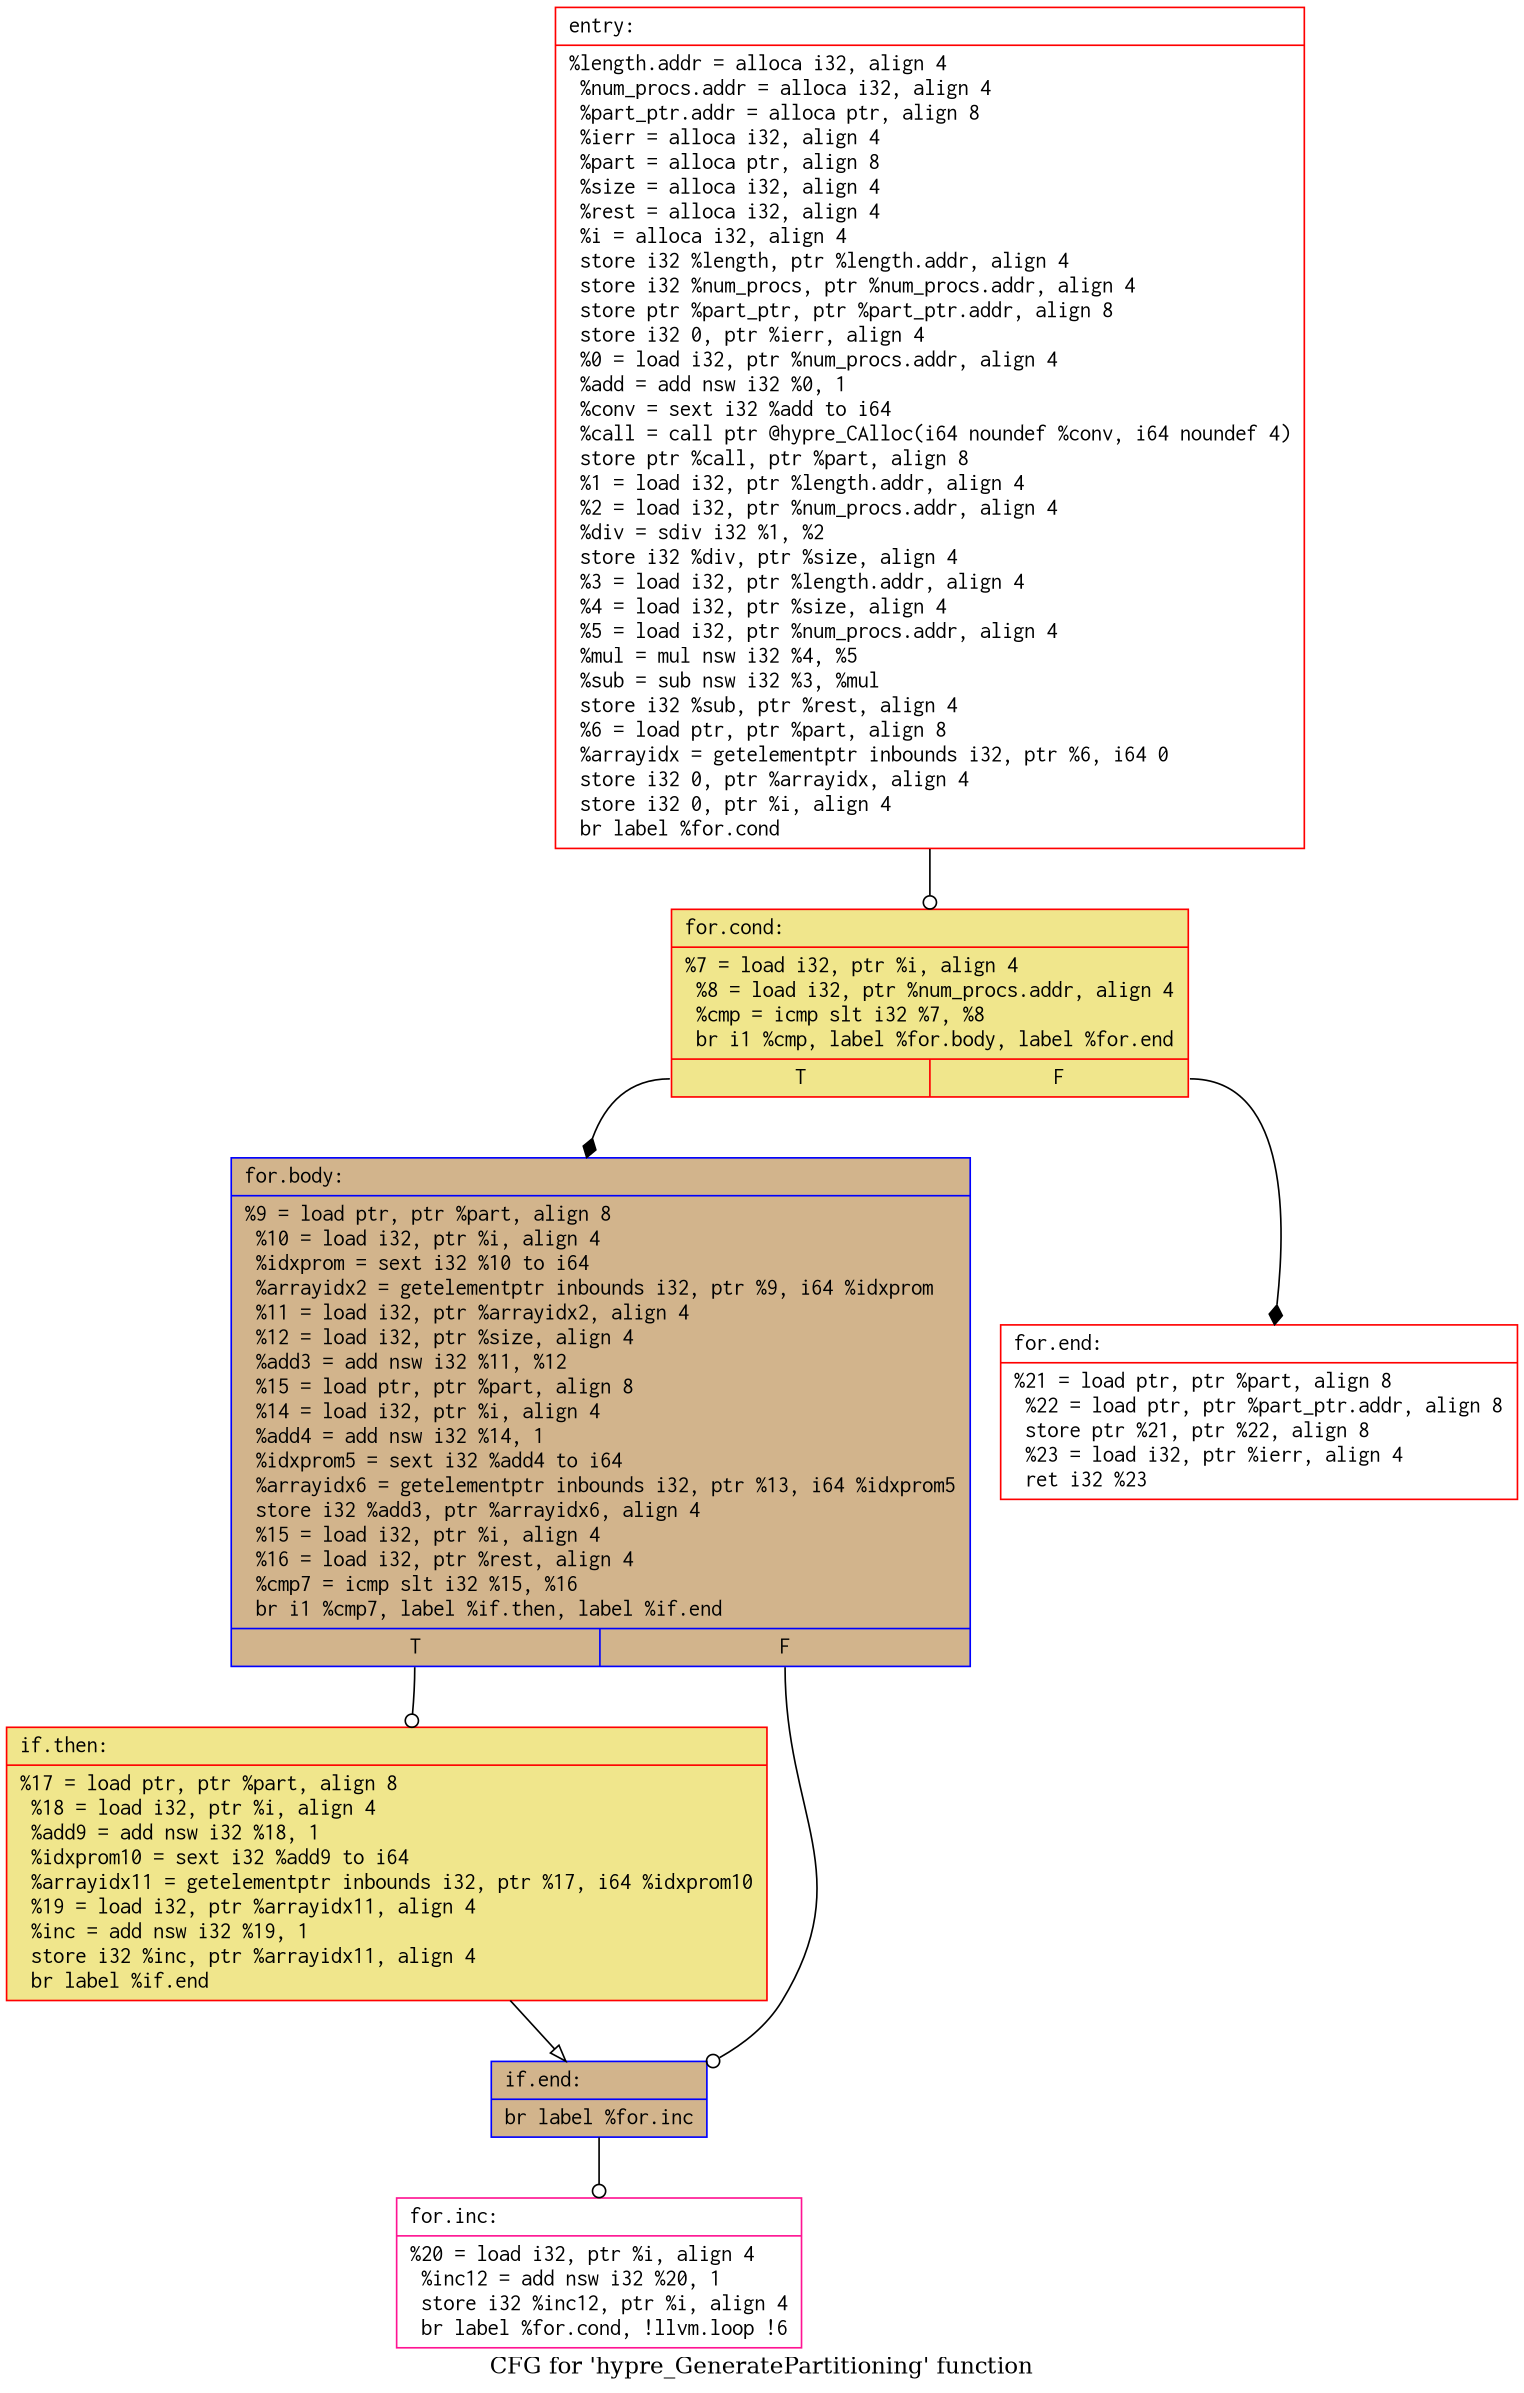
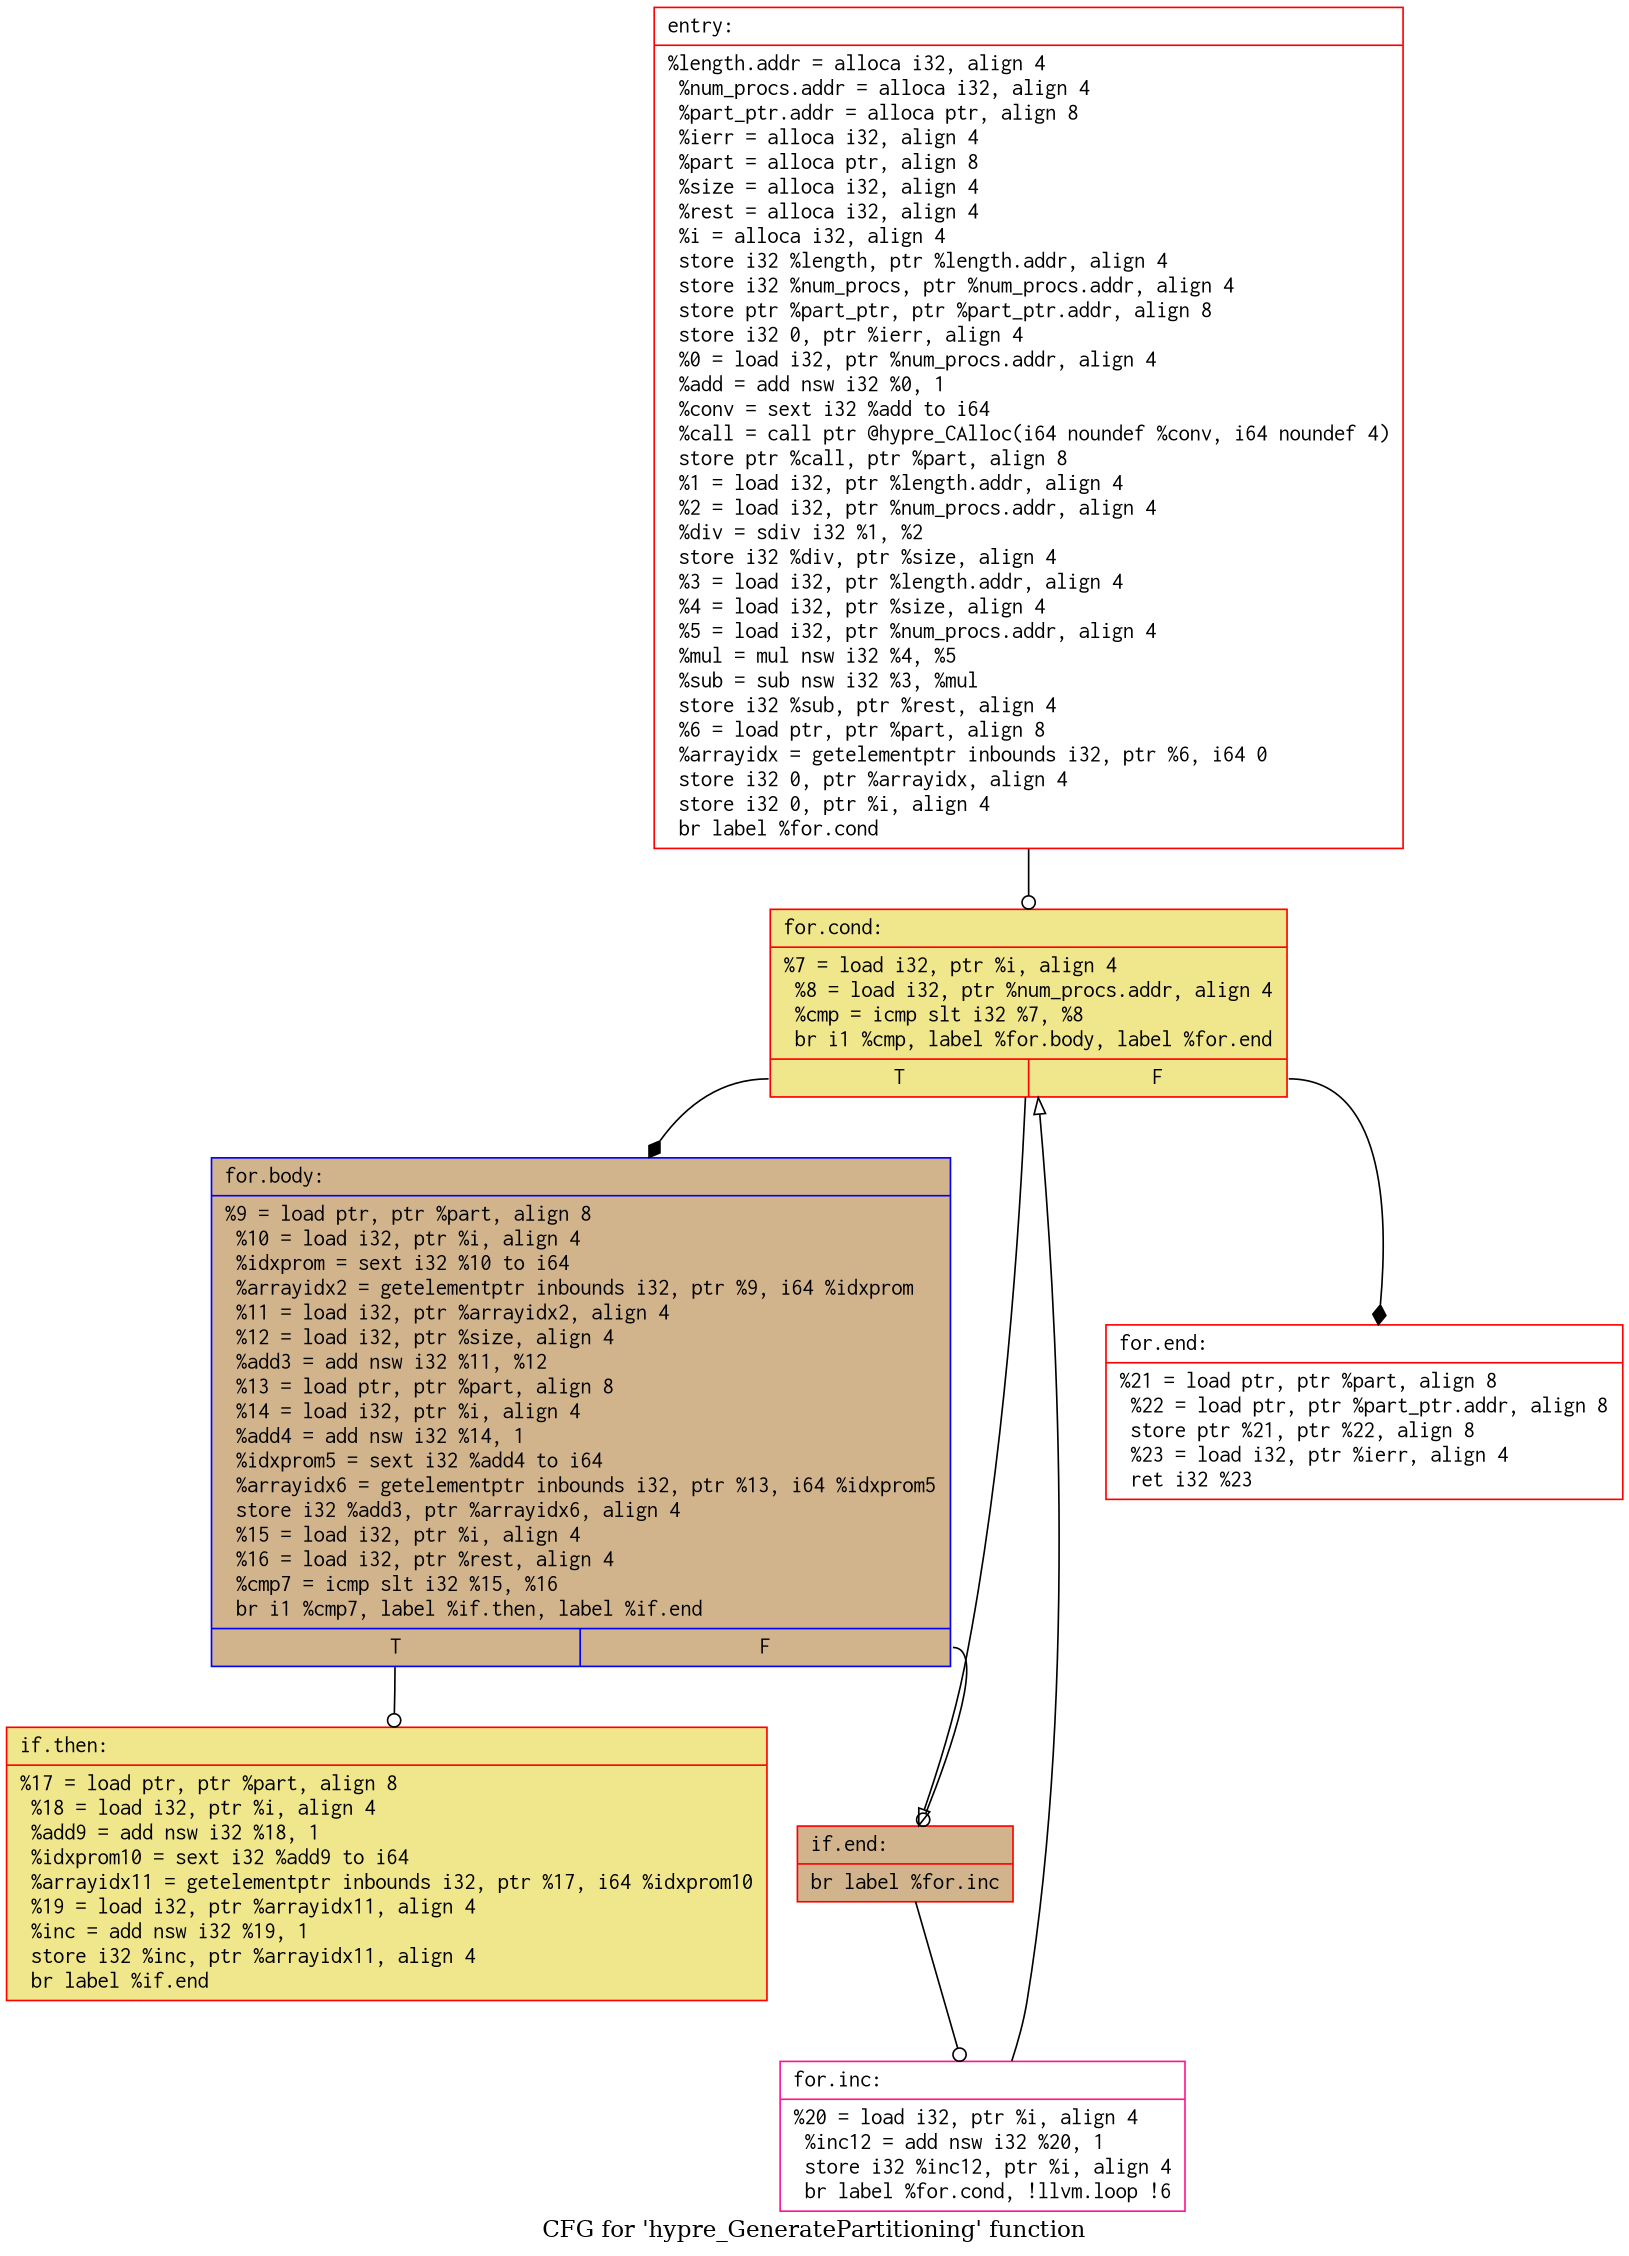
node "for.body:": text "%15 = load ptr, ptr %part, align 8" -> "%13 = load ptr, ptr %part, align 8"
edge "for.inc:" -> "for.cond:": added
edge "if.then:" -> "if.end:": now "for.cond:" -> "if.end:"
node "if.end:": color blue -> red
